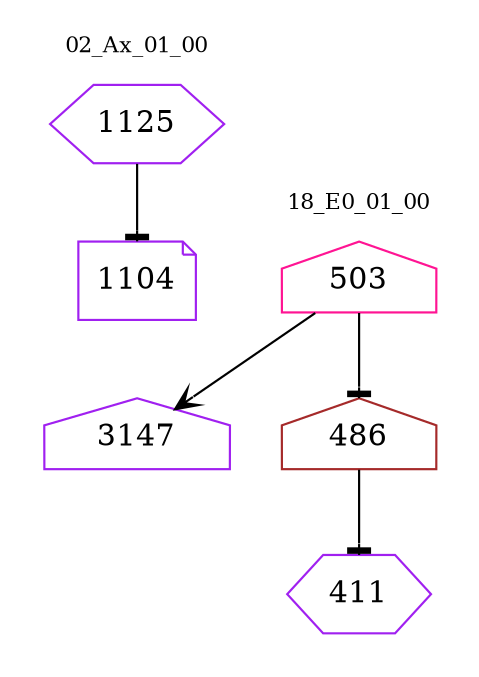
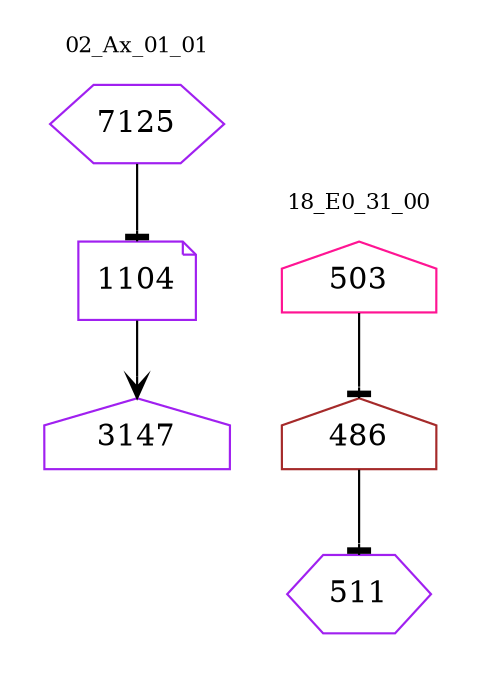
cluster "02_Ax_01_00": label "02_Ax_01_00" -> "02_Ax_01_01"
node "1125": label "1125" -> "7125"
cluster "18_E0_01_00": label "18_E0_01_00" -> "18_E0_31_00"
edge "503" -> "3147": now "1104" -> "3147"
node "411": label "411" -> "511"
